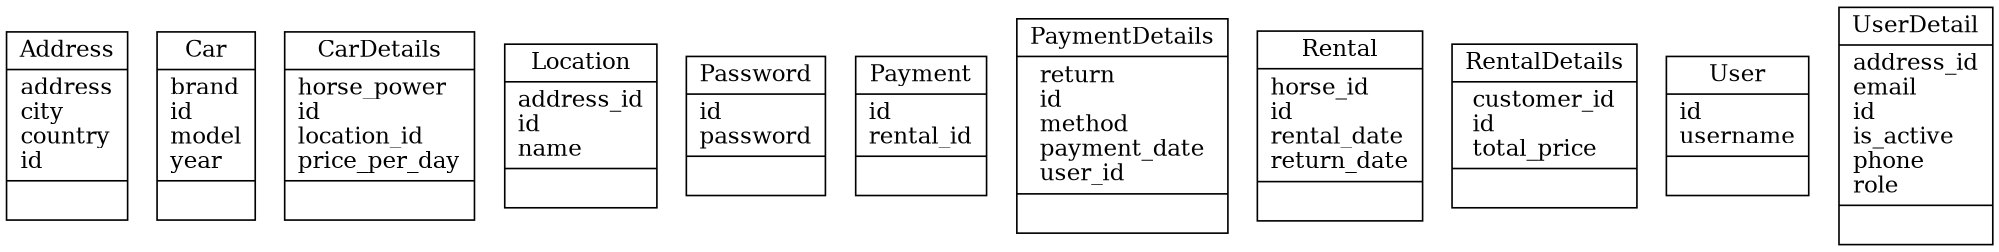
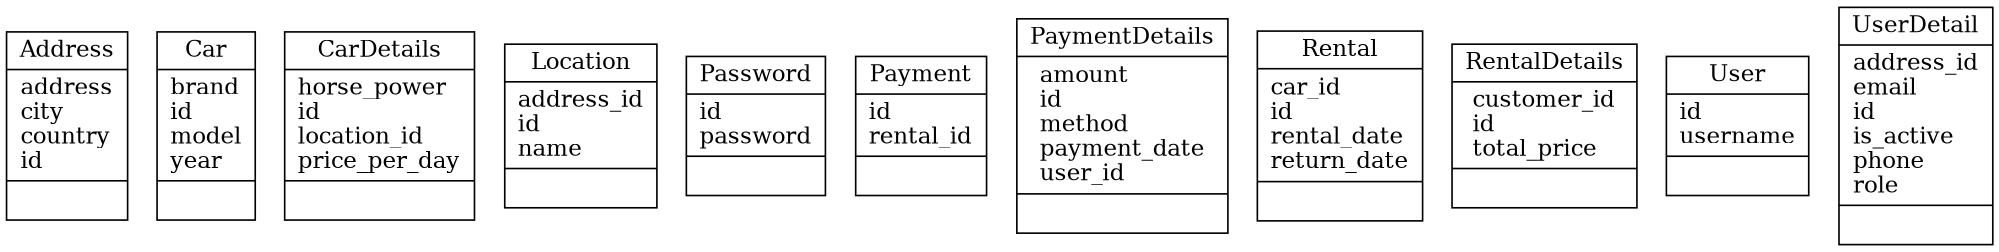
node "PaymentDetails": text "return" -> "amount"
node "Rental": text "horse_id" -> "car_id"
